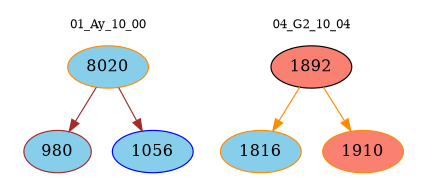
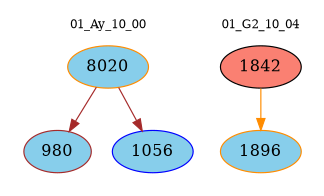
cluster "04_G2_10_04": label "04_G2_10_04" -> "01_G2_10_04"
node "1892": label "1892" -> "1842"
node "1816": label "1816" -> "1896"
node "1910": removed
